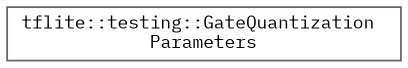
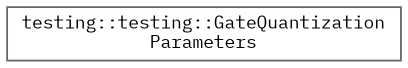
node "tflite::testing::GateQuantization Parameters": label "tflite::testing::GateQuantization Parameters" -> "testing::testing::GateQuantization Parameters"
